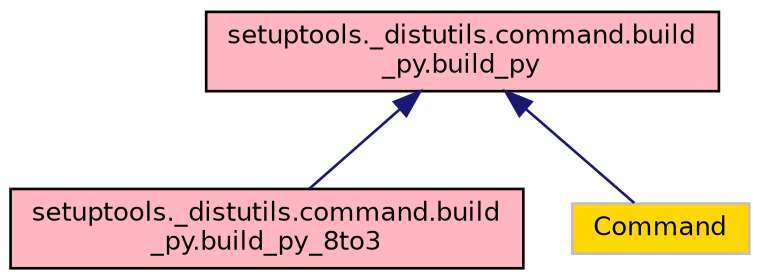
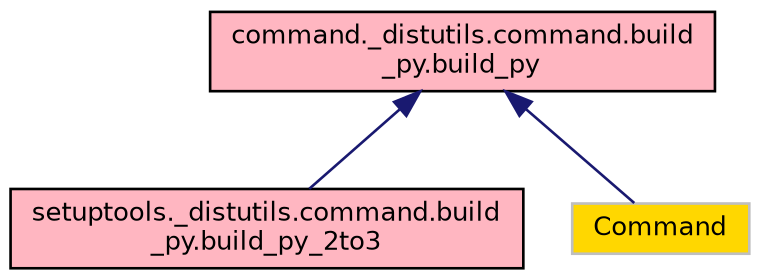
node "setuptools._distutils.command.build _py.build_py": label "setuptools._distutils.command.build _py.build_py" -> "command._distutils.command.build _py.build_py"
node "setuptools._distutils.command.build _py.build_py_8to3": label "setuptools._distutils.command.build _py.build_py_8to3" -> "setuptools._distutils.command.build _py.build_py_2to3"
